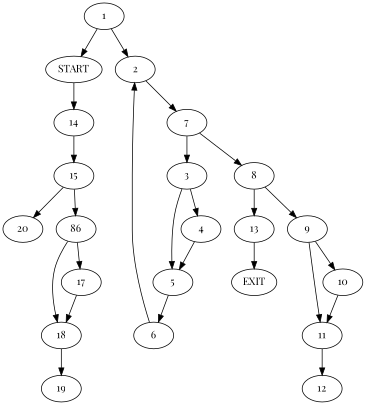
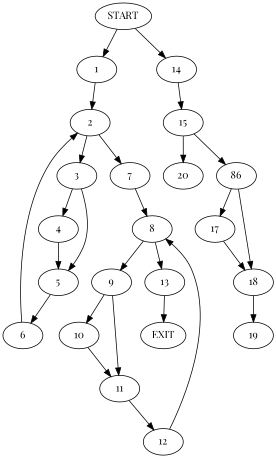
edge "1" -> "START": reversed
edge "7" -> "3": now "2" -> "3"
edge "12" -> "8": added
